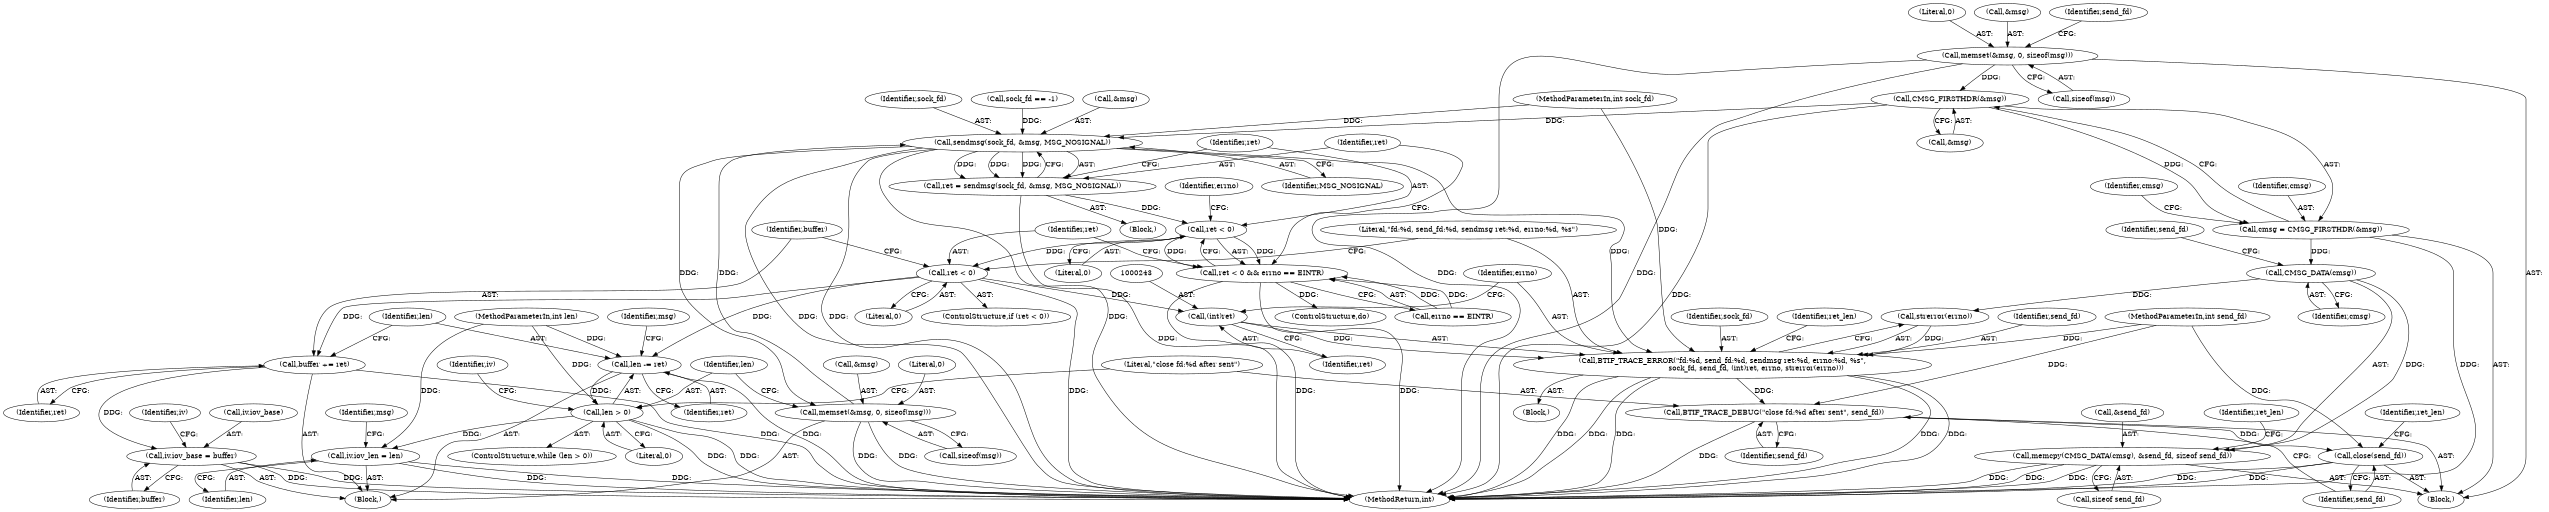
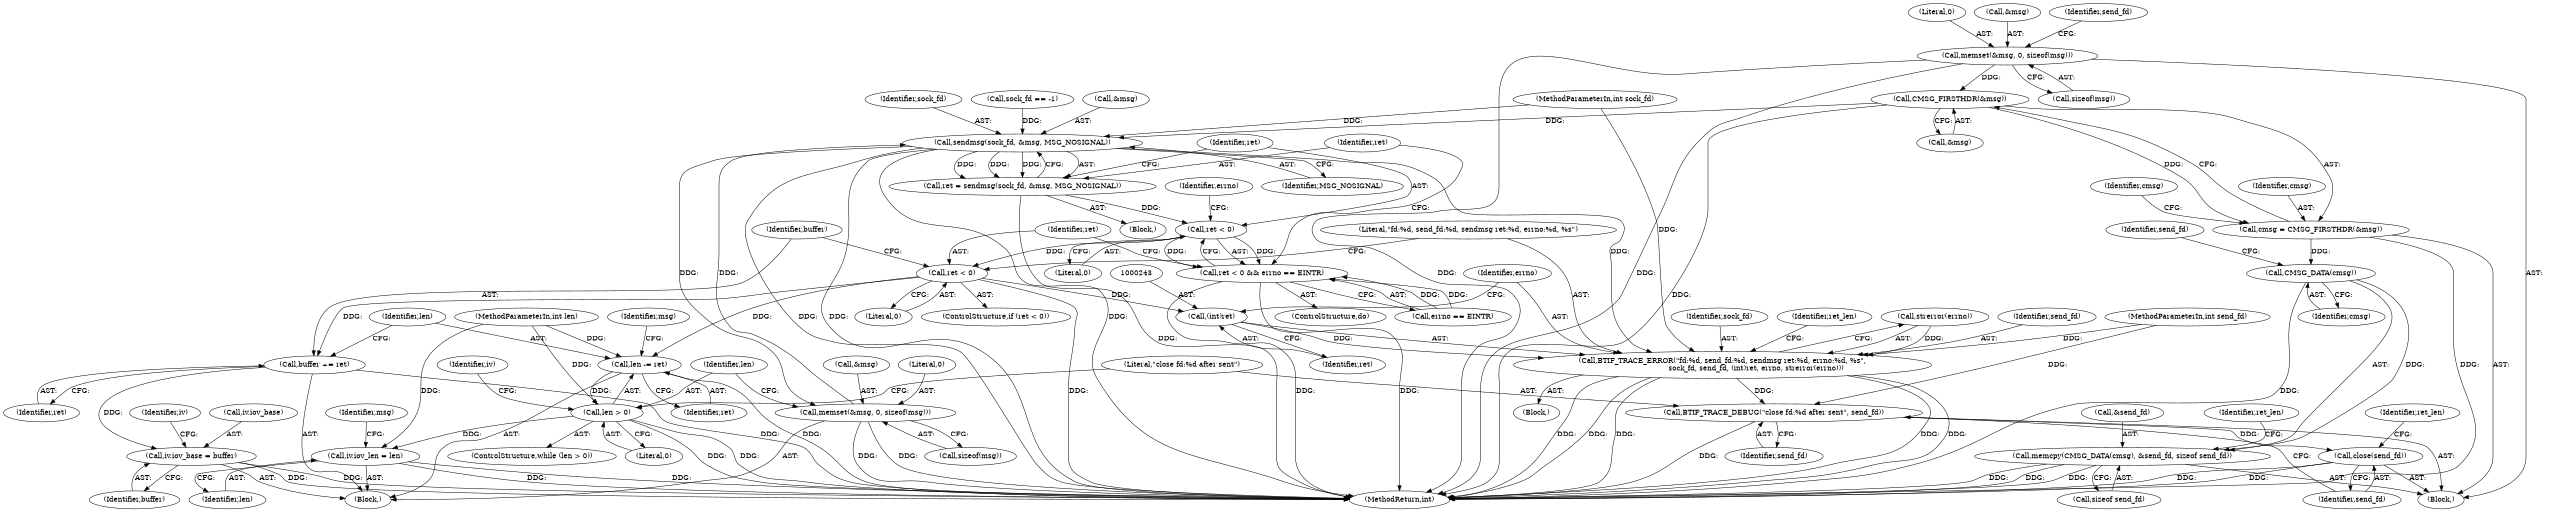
edge "(Call,CMSG_DATA(cmsg))" -> "(Call,strerror(errno))": now "(Call,CMSG_DATA(cmsg))" -> "(MethodReturn,int)"
edge "(Call,ret < 0 && errno == EINTR)" -> "(ControlStructure,do)": label "DDG: " -> "AST: "
edge "(MethodParameterIn,int send_fd)" -> "(Call,close(send_fd))": removed, label "DDG:"
